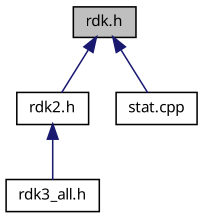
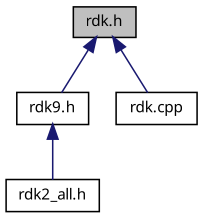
node "rdk2.h": label "rdk2.h" -> "rdk9.h"
node "stat.cpp": label "stat.cpp" -> "rdk.cpp"
node "rdk3_all.h": label "rdk3_all.h" -> "rdk2_all.h"
